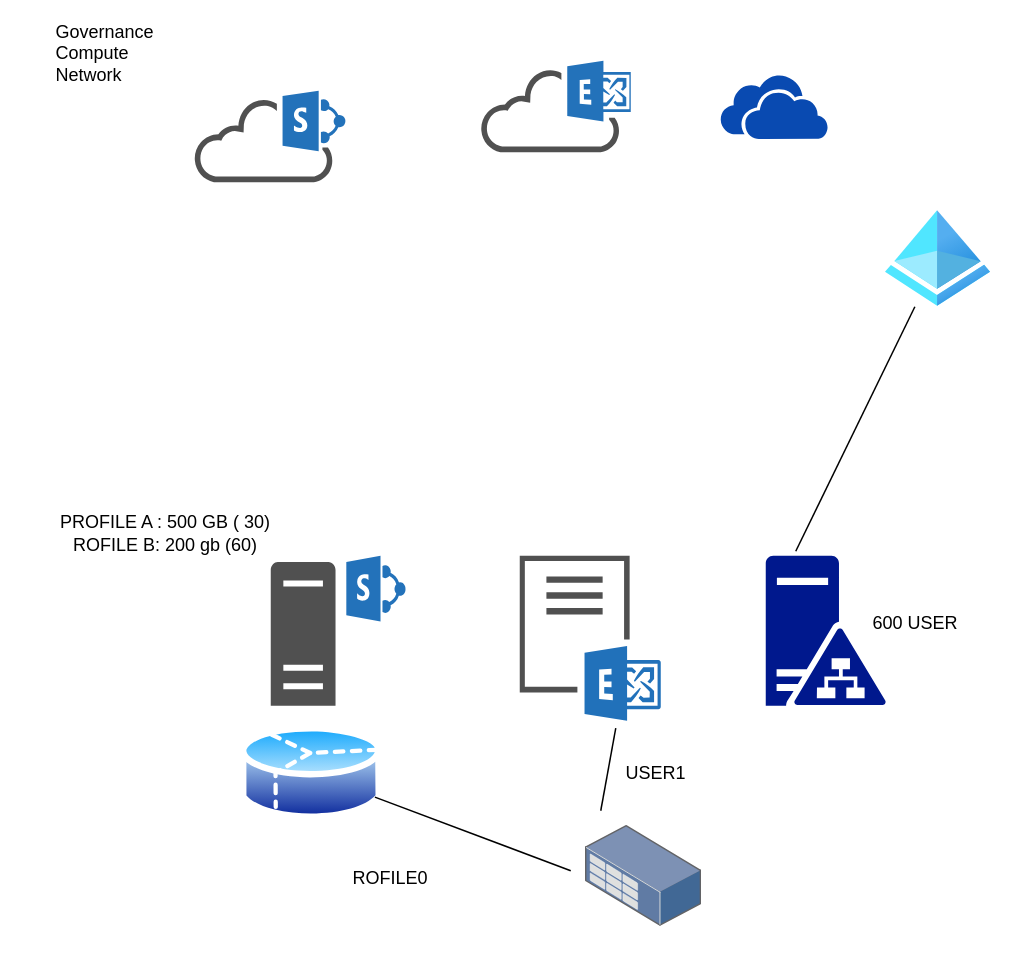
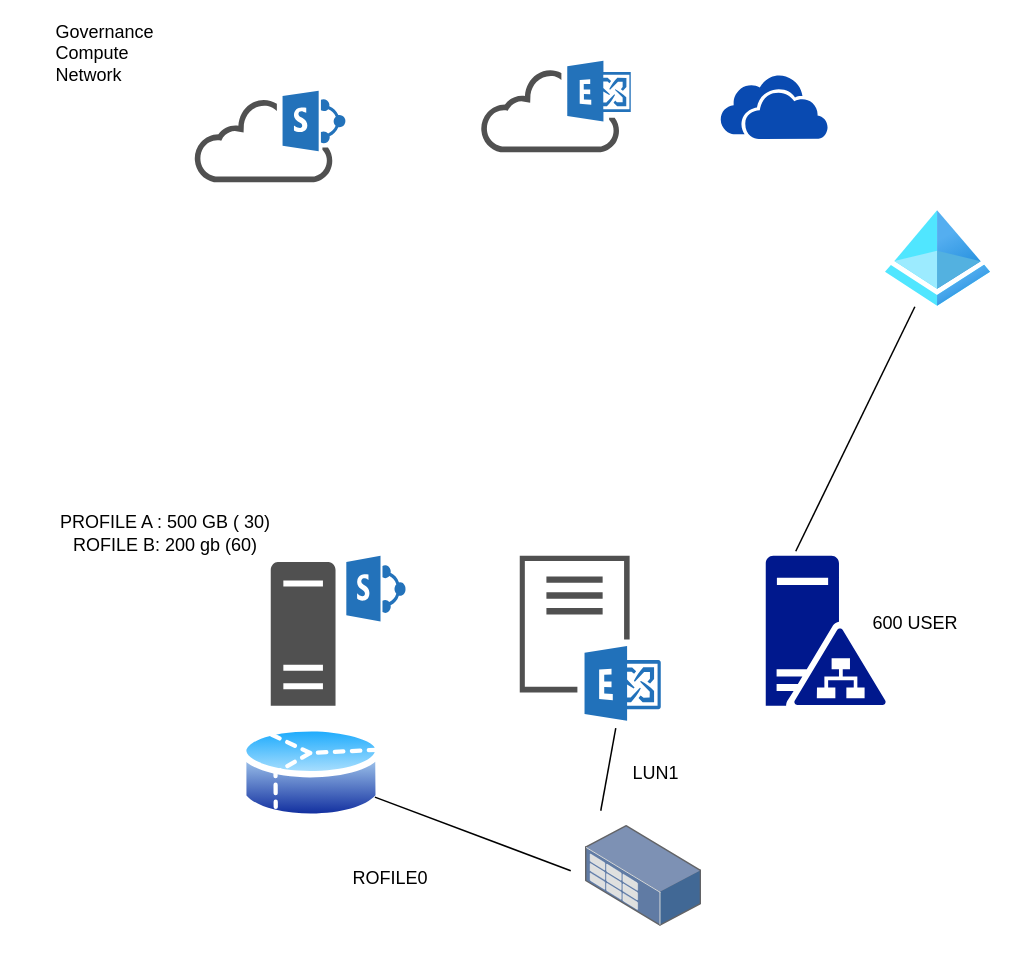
node "USER1": label "USER1" -> "LUN1"
